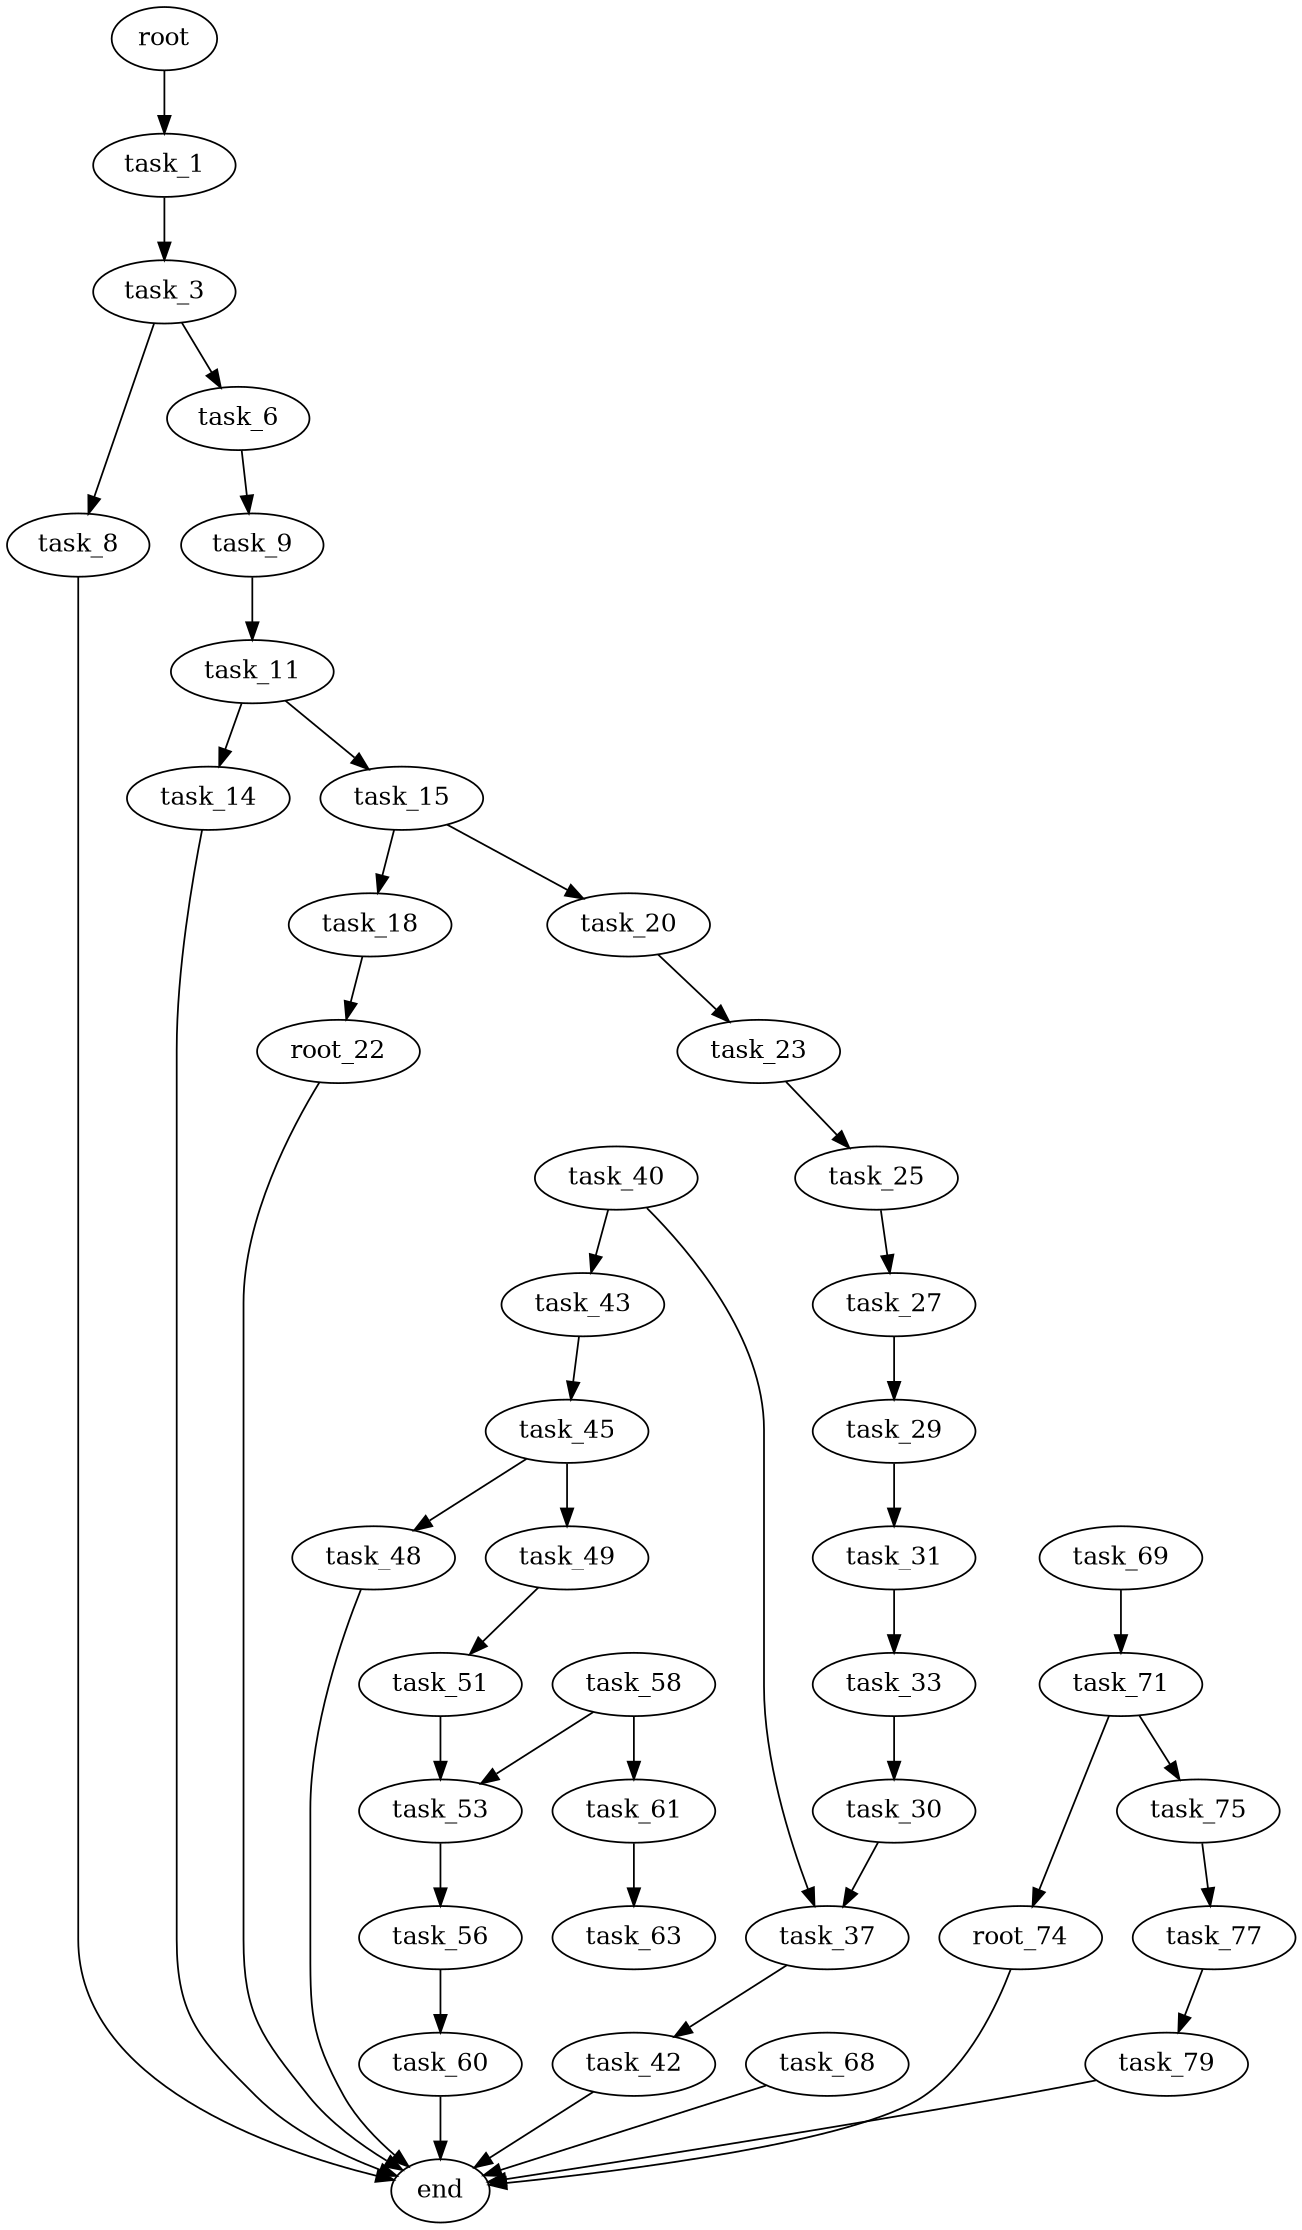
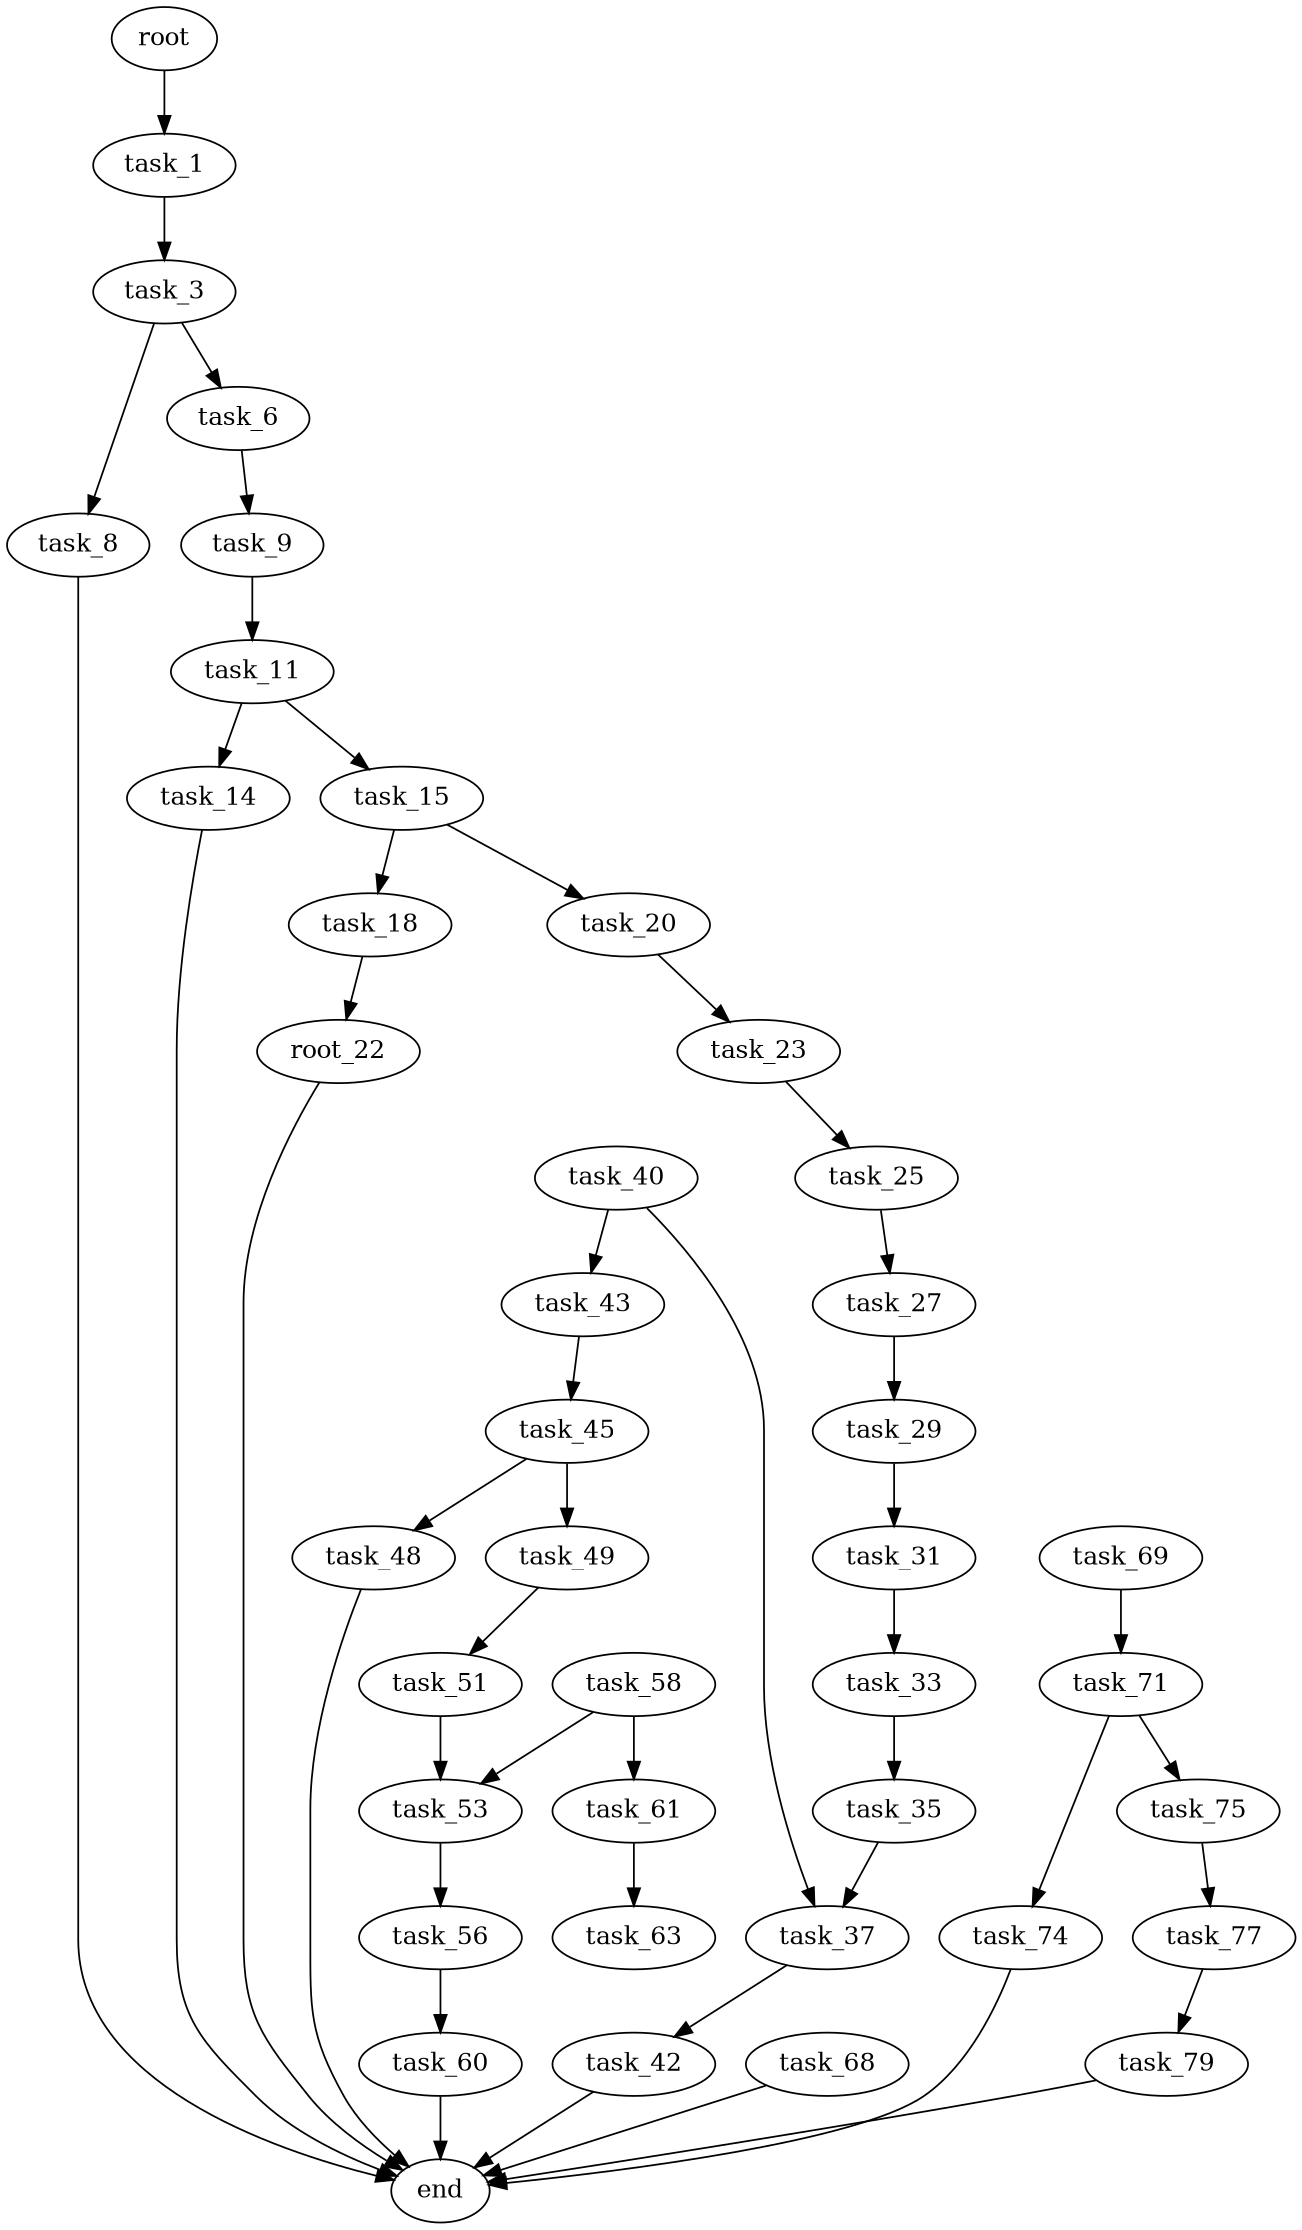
node "task_30": label "task_30" -> "task_35"
node "root_74": label "root_74" -> "task_74"
